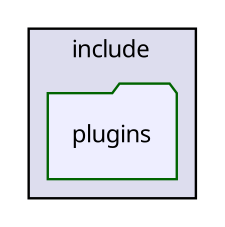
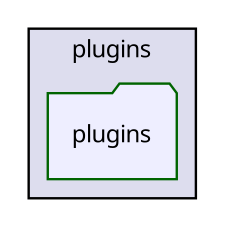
cluster "include": label "include" -> "plugins"
